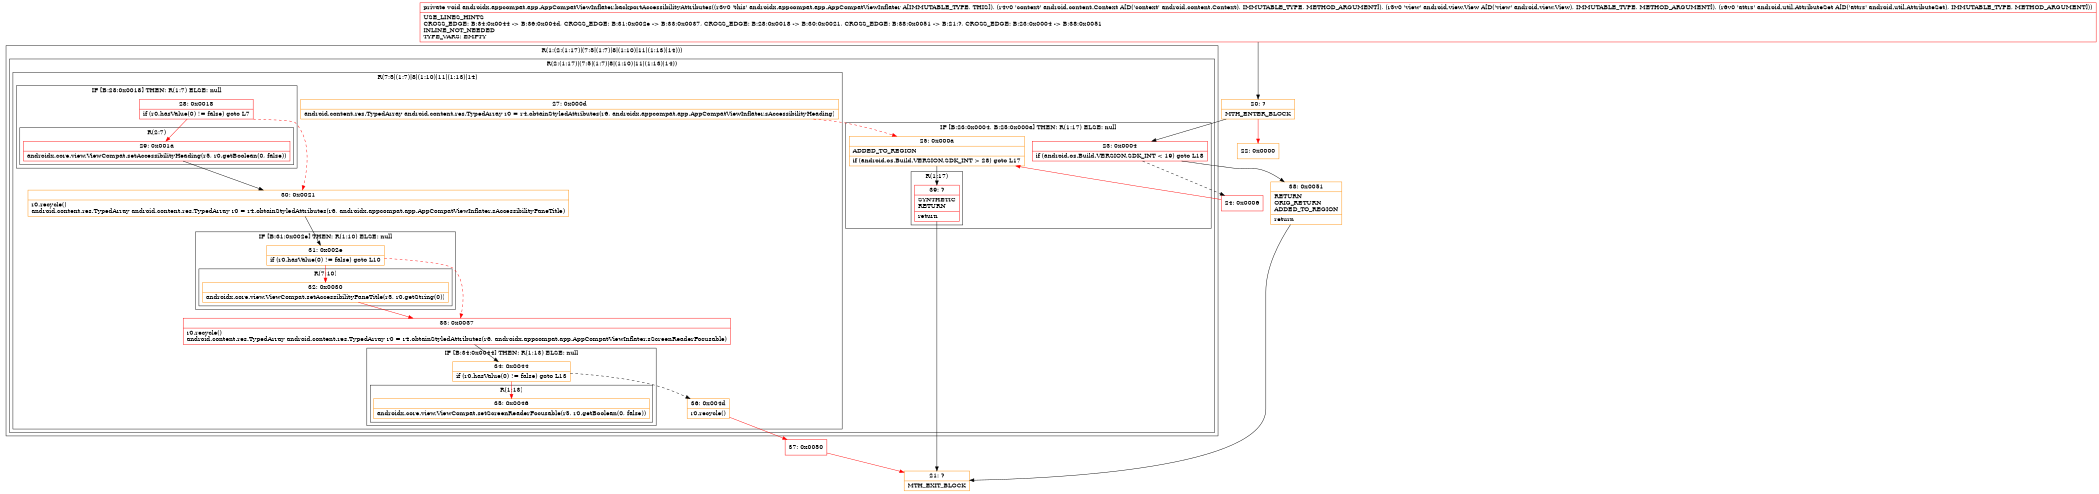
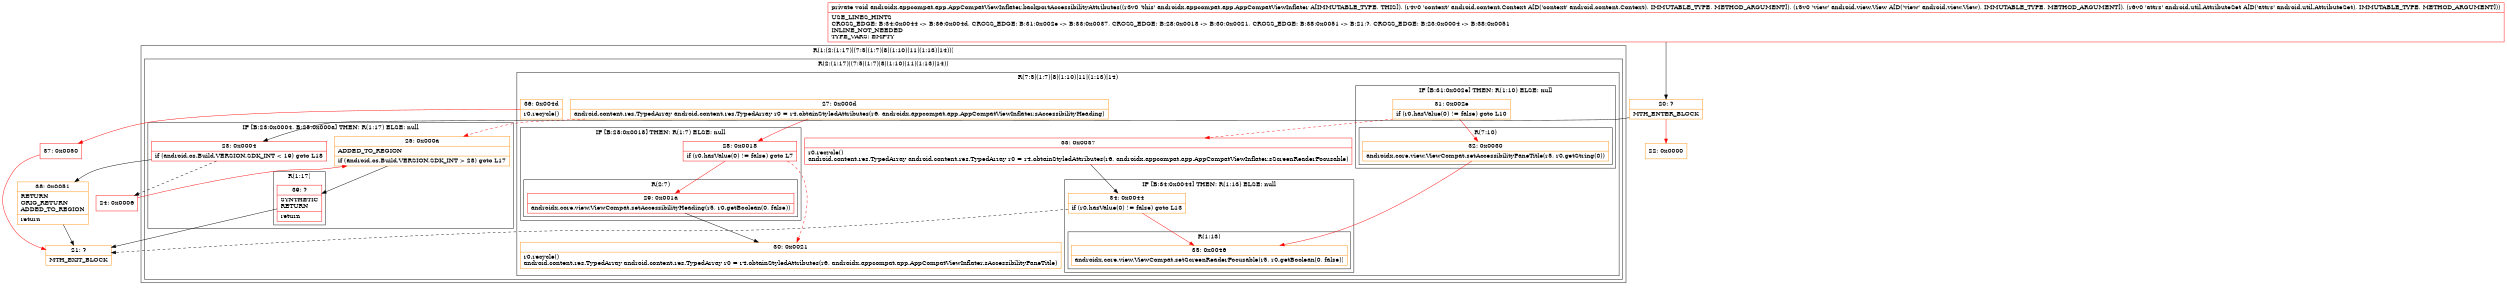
edge "27: 0x000d" -> "28: 0x0018": added
edge "30: 0x0021" -> "31: 0x002e": removed
edge "32: 0x0030" -> "33: 0x0037": now "32: 0x0030" -> "35: 0x0046"
edge "34: 0x0044" -> "36: 0x004d": now "34: 0x0044" -> "21: ?"
